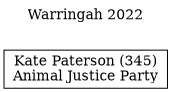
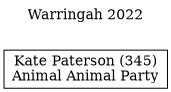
node "Kate Paterson (345) Animal Justice Party": label "Kate Paterson (345) Animal Justice Party" -> "Kate Paterson (345) Animal Animal Party"
